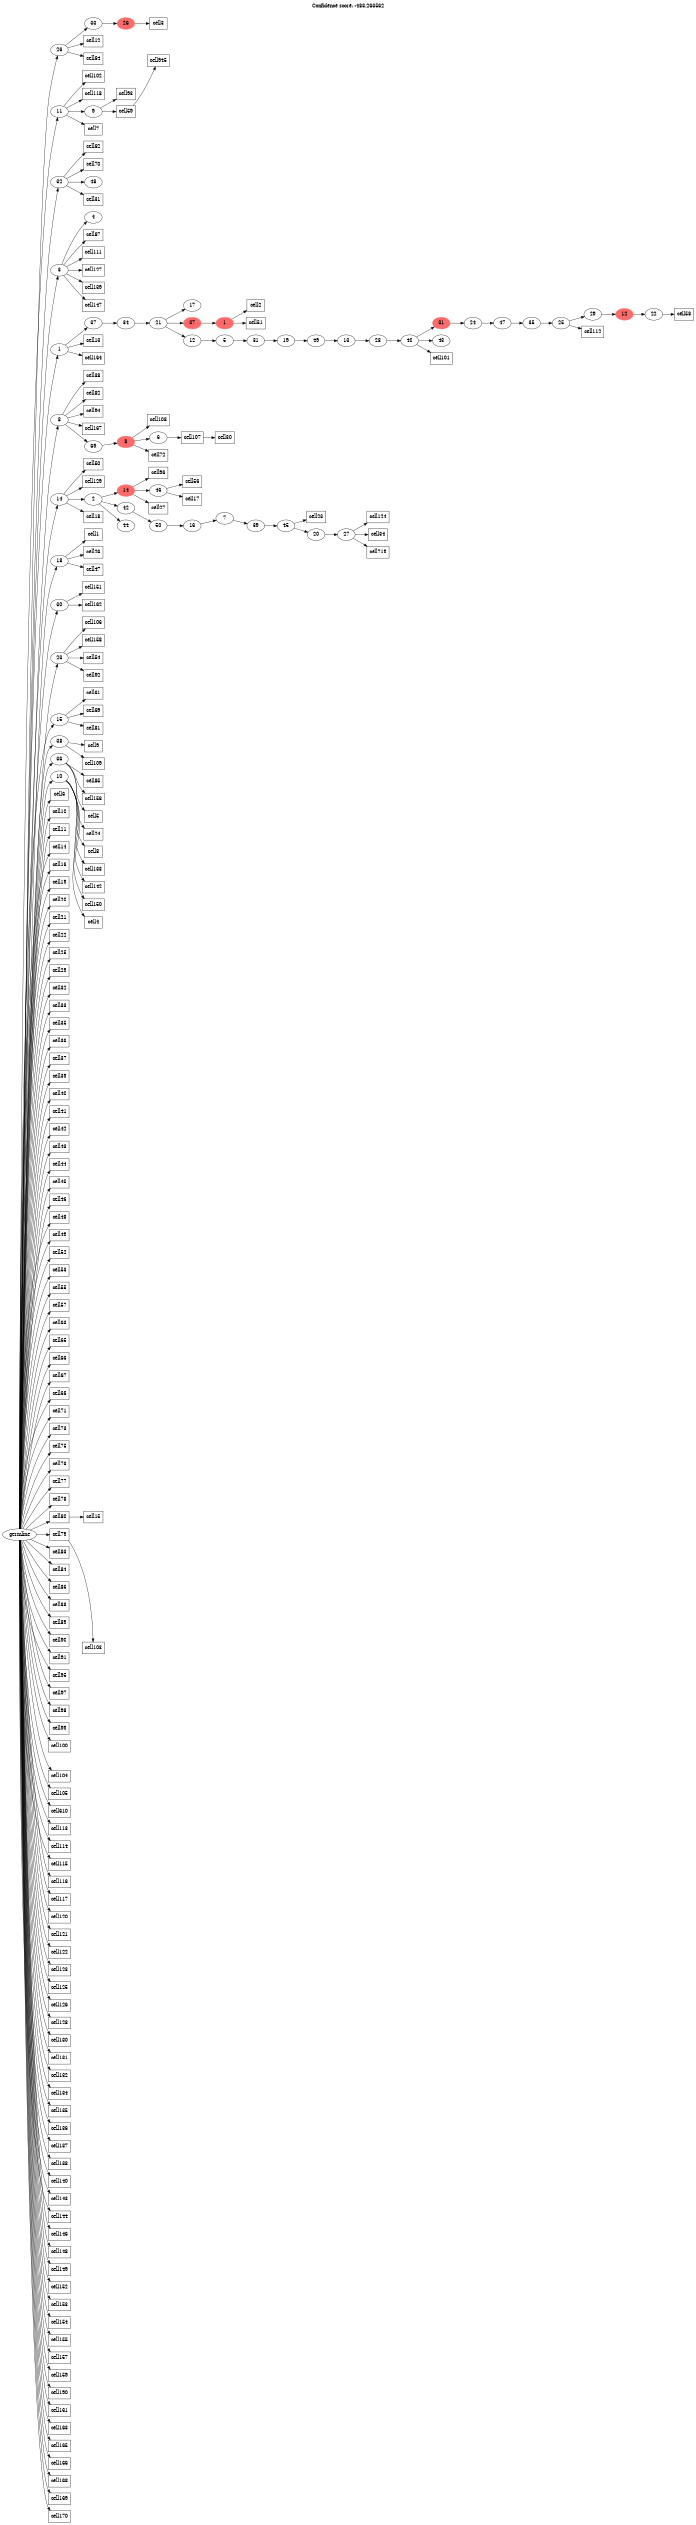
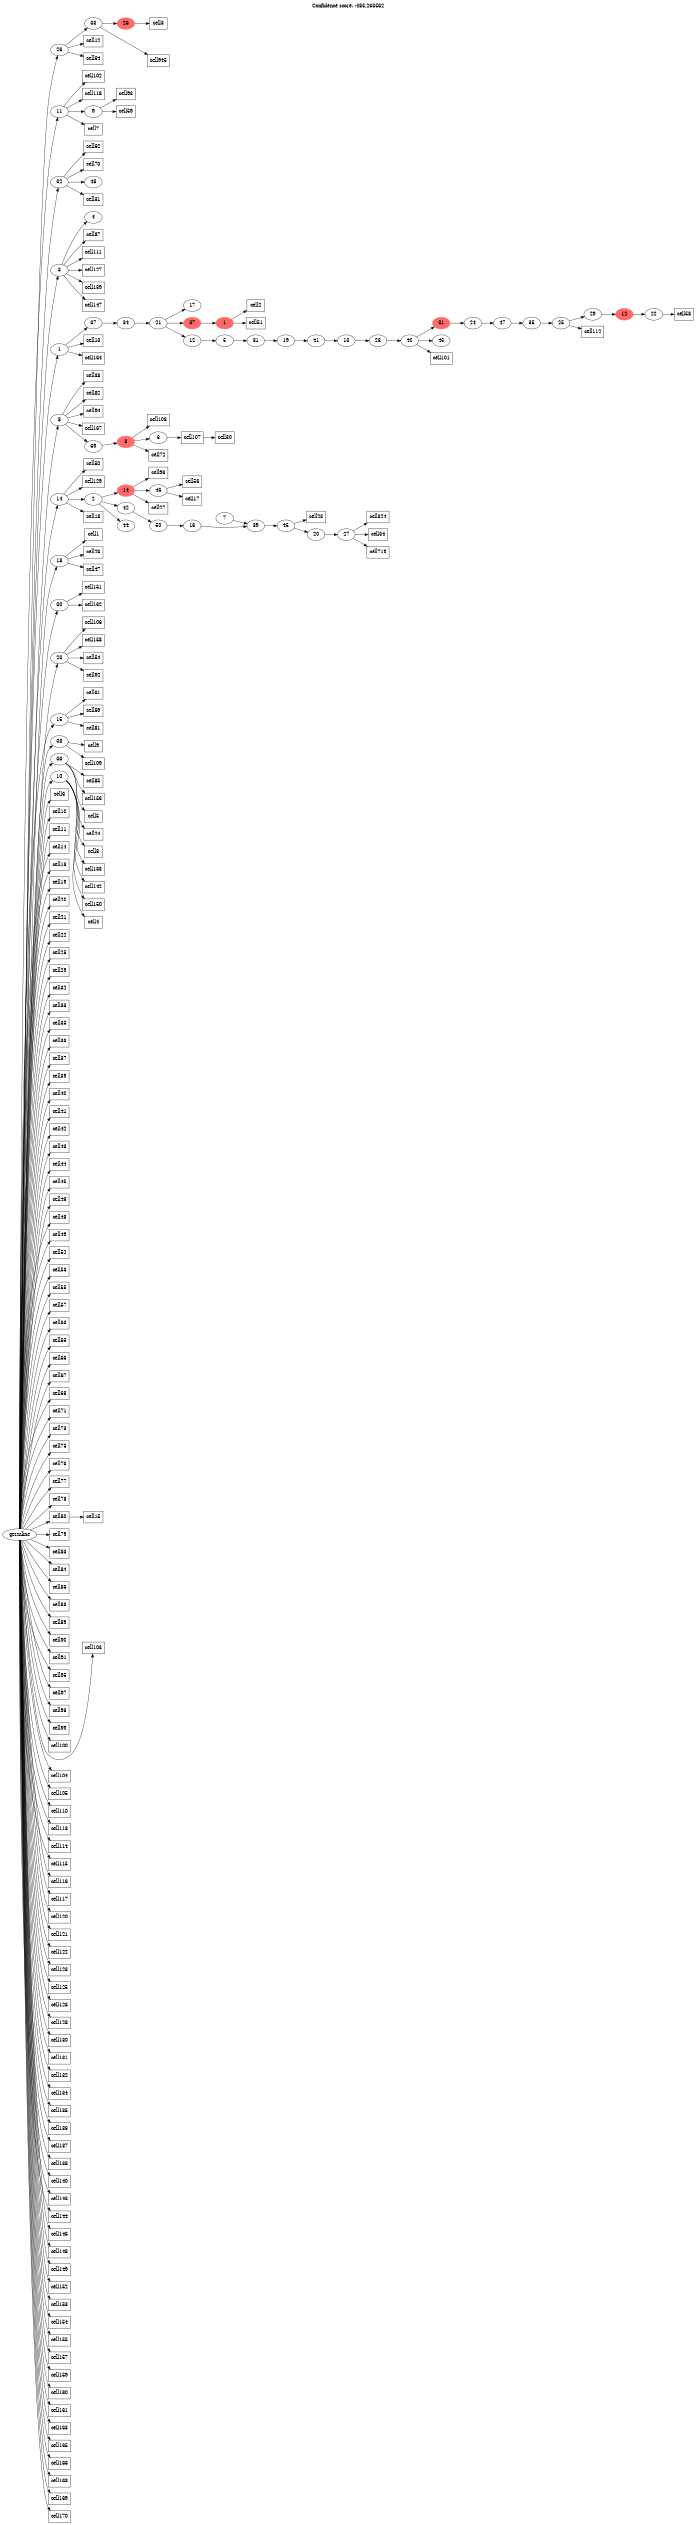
edge "cell59" -> "cell945": now "33" -> "cell945"
node "49": label "49" -> "41"
node "cell124": label "cell124" -> "cell324"
edge "16" -> "7": now "16" -> "39"
edge "cell79" -> "cell103": now "germline" -> "cell103"
node "cell610": label "cell610" -> "cell110"
node "cell190": label "cell190" -> "cell160"
